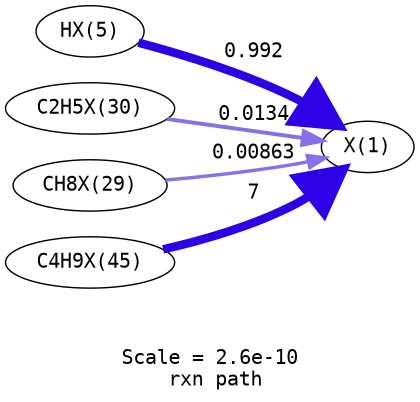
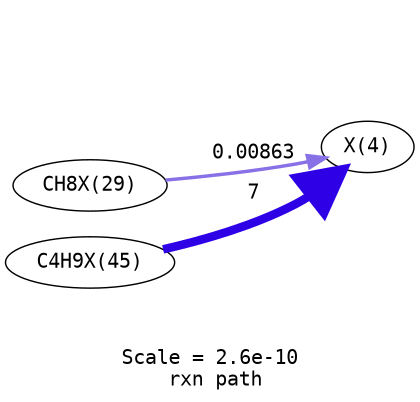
node "HX(5)": removed
node "C2H5X(30)": removed
node "X(1)": label "X(1)" -> "X(4)"
